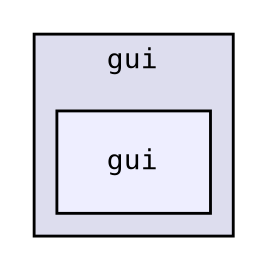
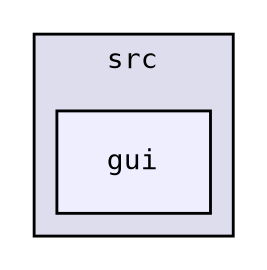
cluster "gui": label "gui" -> "src"
